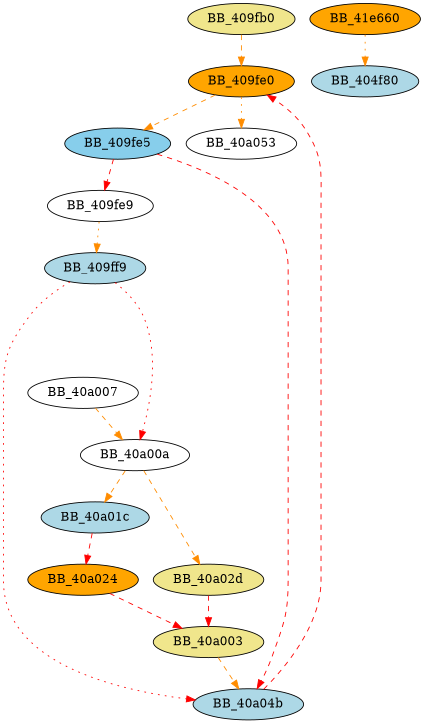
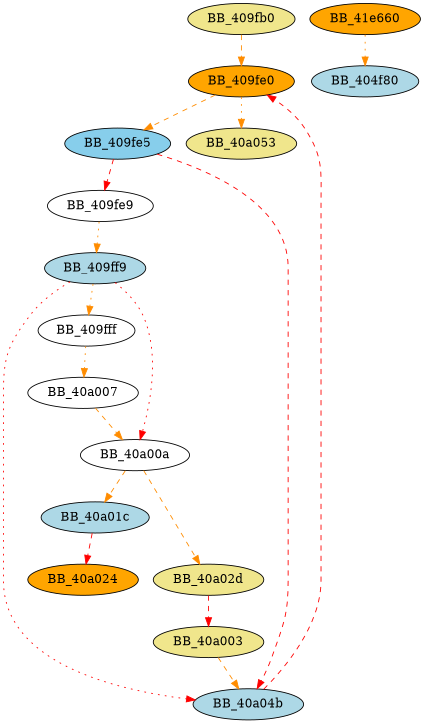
node "BB_40a053": fillcolor white -> khaki
node "BB_409fff": added
edge "BB_40a024" -> "BB_40a003": removed
